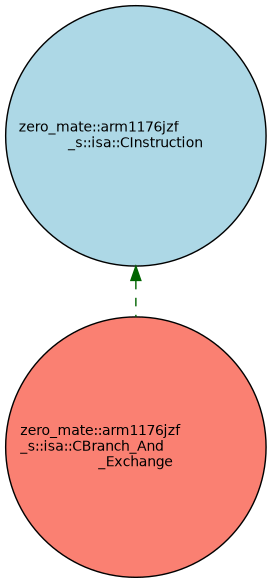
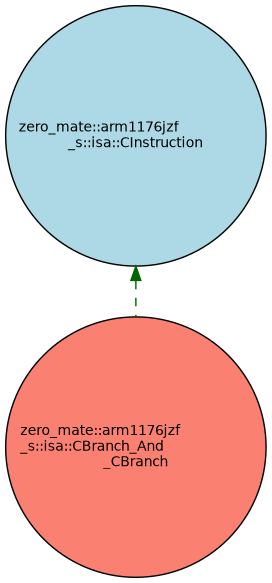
node "zero_mate::arm1176jzf _s::isa::CBranch_And _Exchange": label "zero_mate::arm1176jzf _s::isa::CBranch_And _Exchange" -> "zero_mate::arm1176jzf _s::isa::CBranch_And _CBranch"
